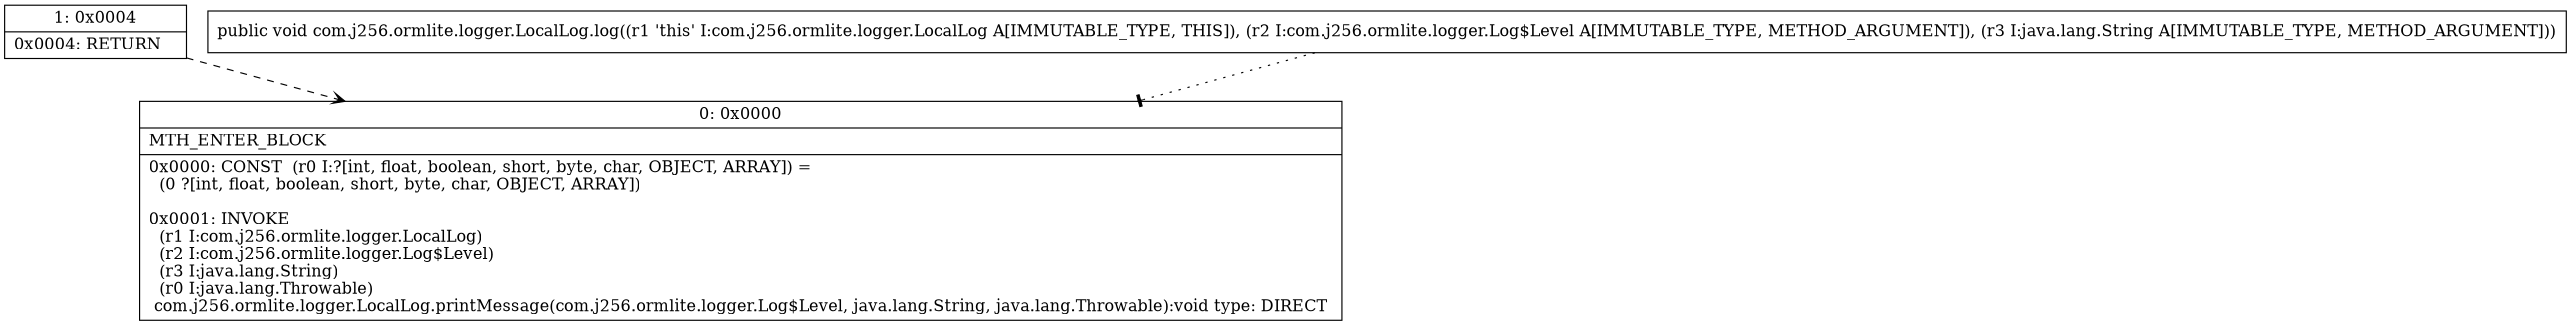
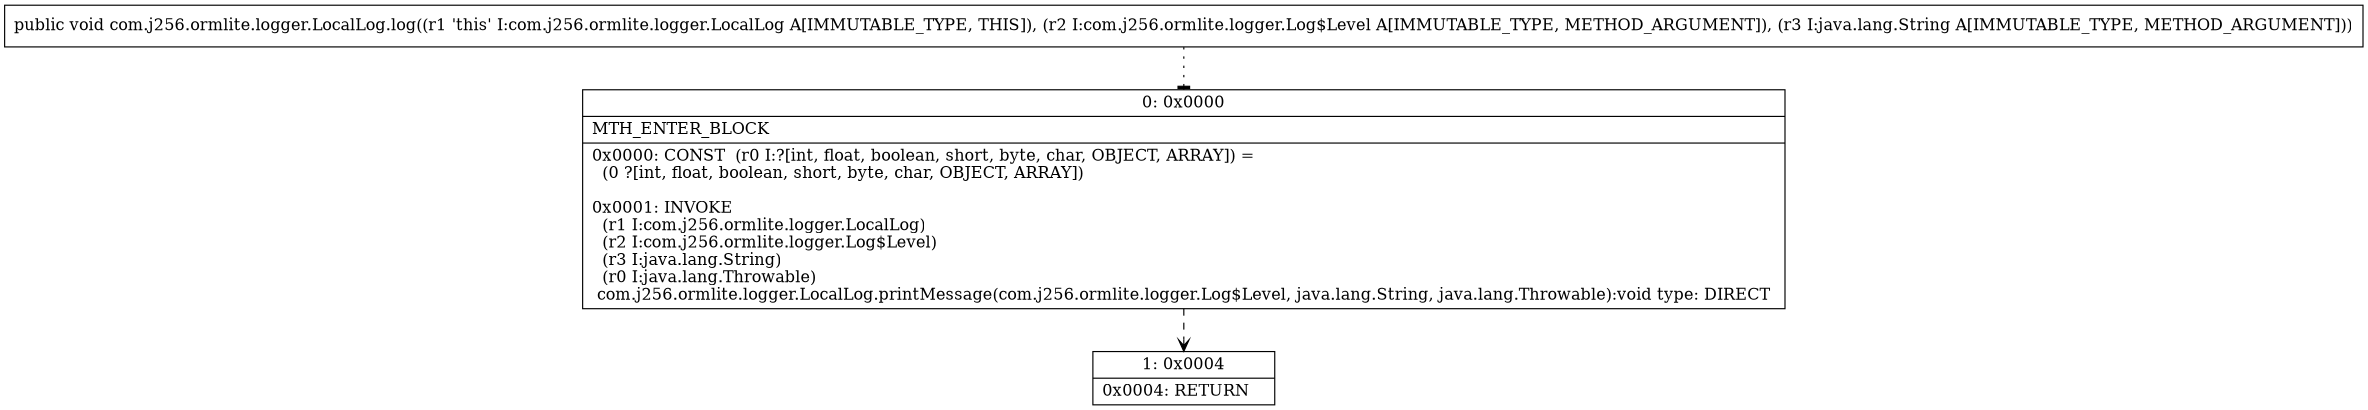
edge "1: 0x0004" -> "0: 0x0000": reversed
